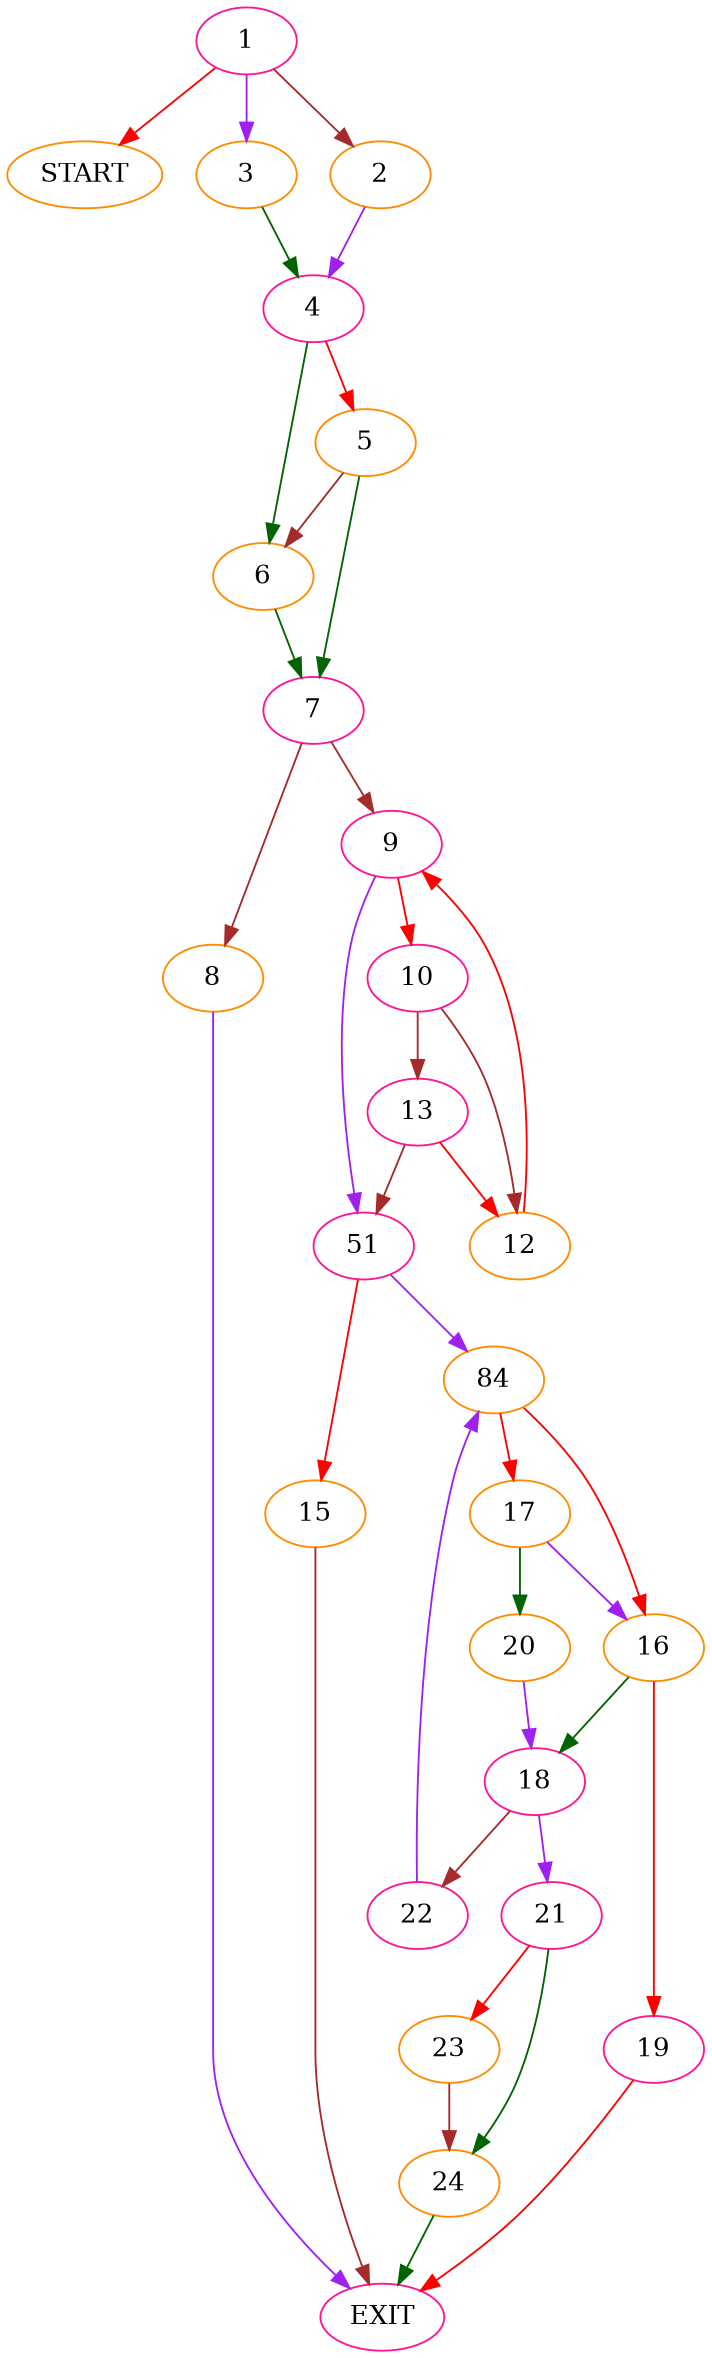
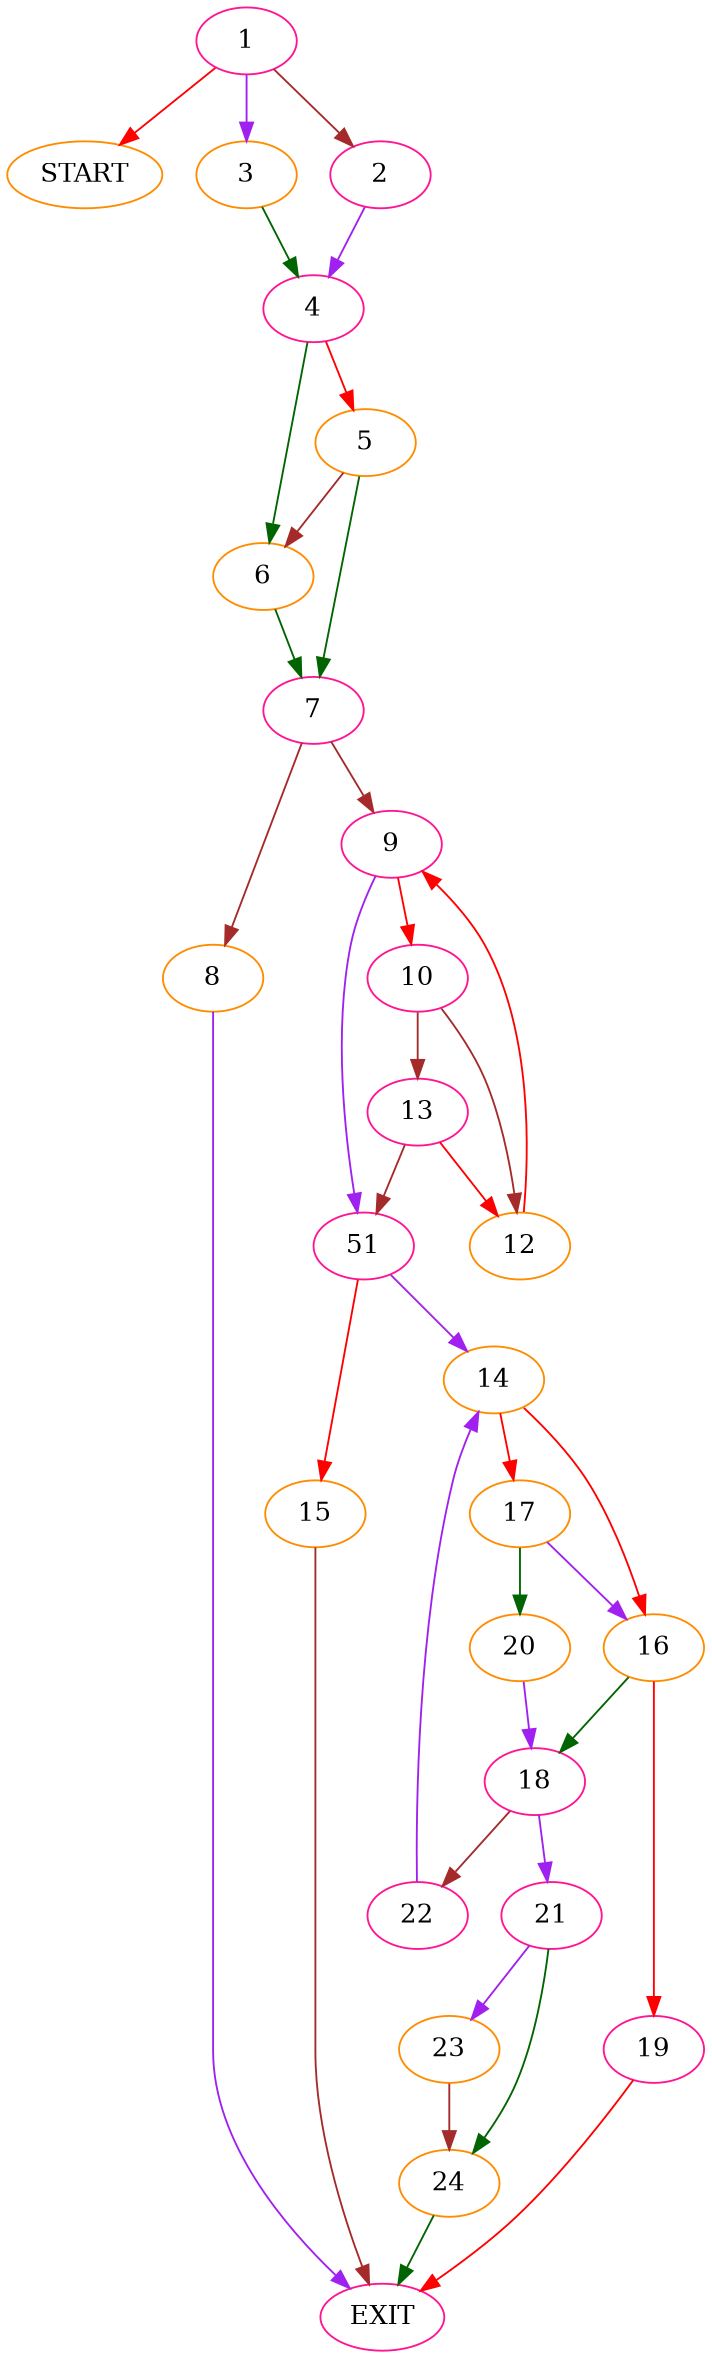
node "2": color darkorange -> deeppink
node "84": label "84" -> "14"
edge "21" -> "23": color red -> purple
